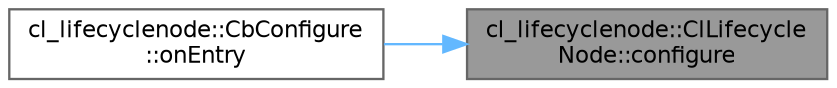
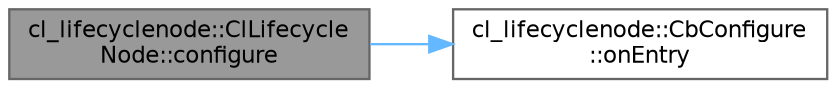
edge "cl_lifecyclenode::CbConfigure ::onEntry" -> "cl_lifecyclenode::ClLifecycle Node::configure": reversed
